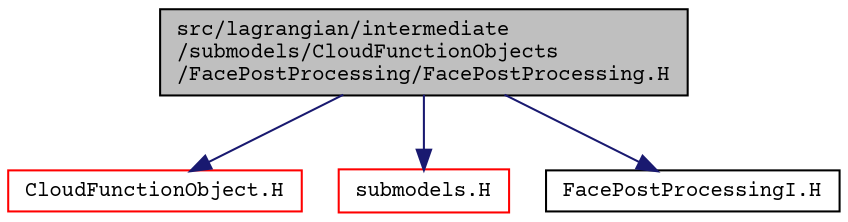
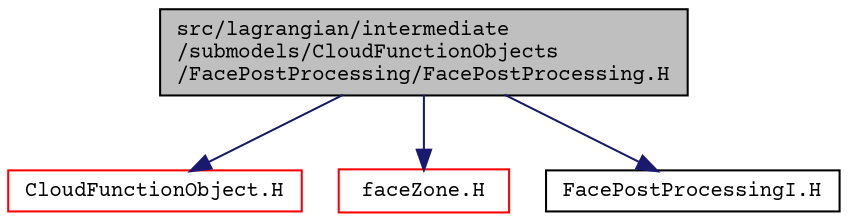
node "submodels.H": label "submodels.H" -> "faceZone.H"
